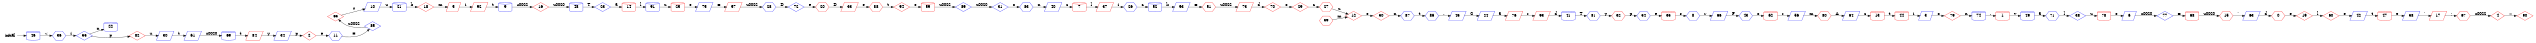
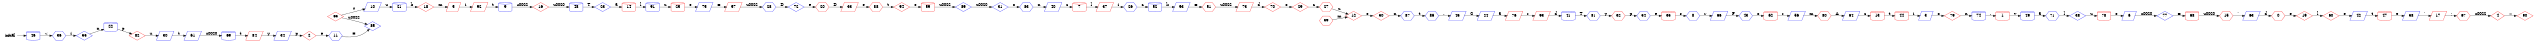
edge "85" -> "65": reversed
edge "55" -> "82": now "22" -> "82"
